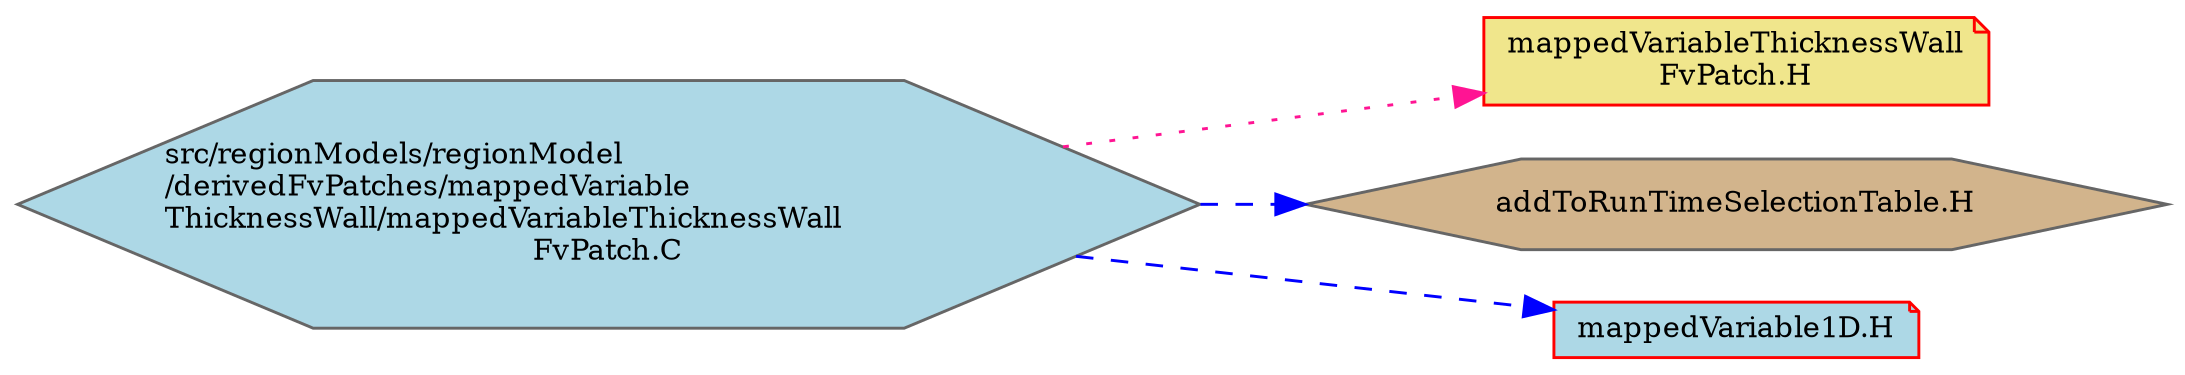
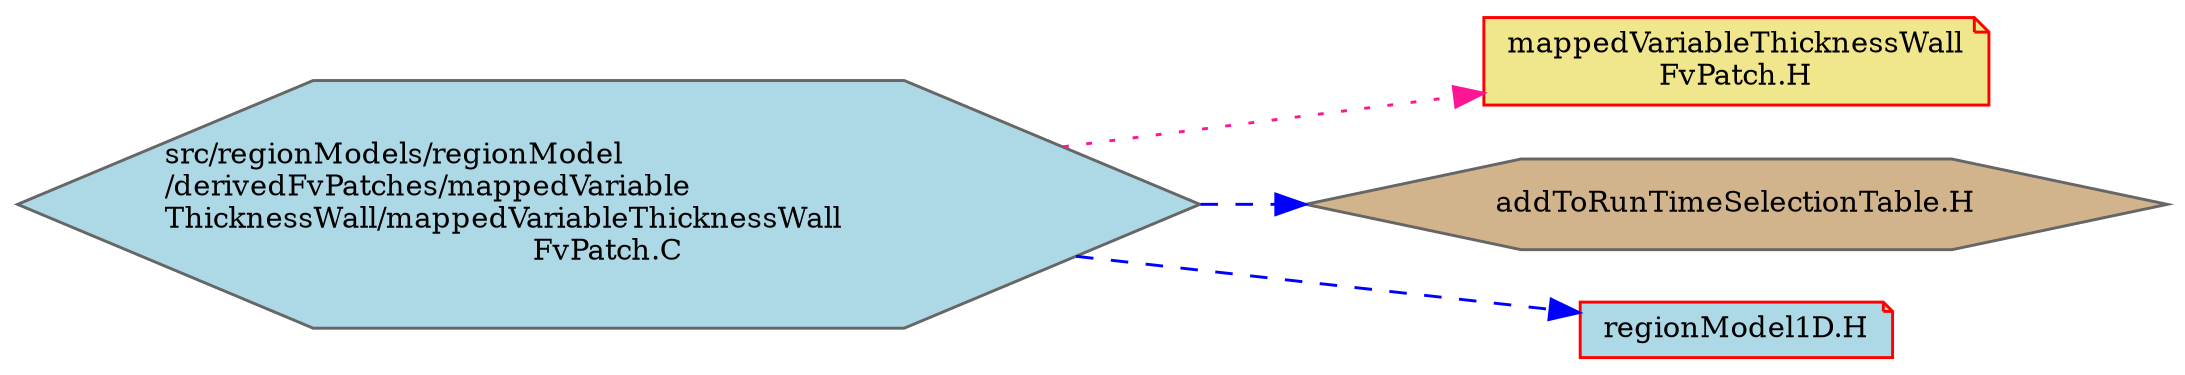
node "mappedVariable1D.H": label "mappedVariable1D.H" -> "regionModel1D.H"
